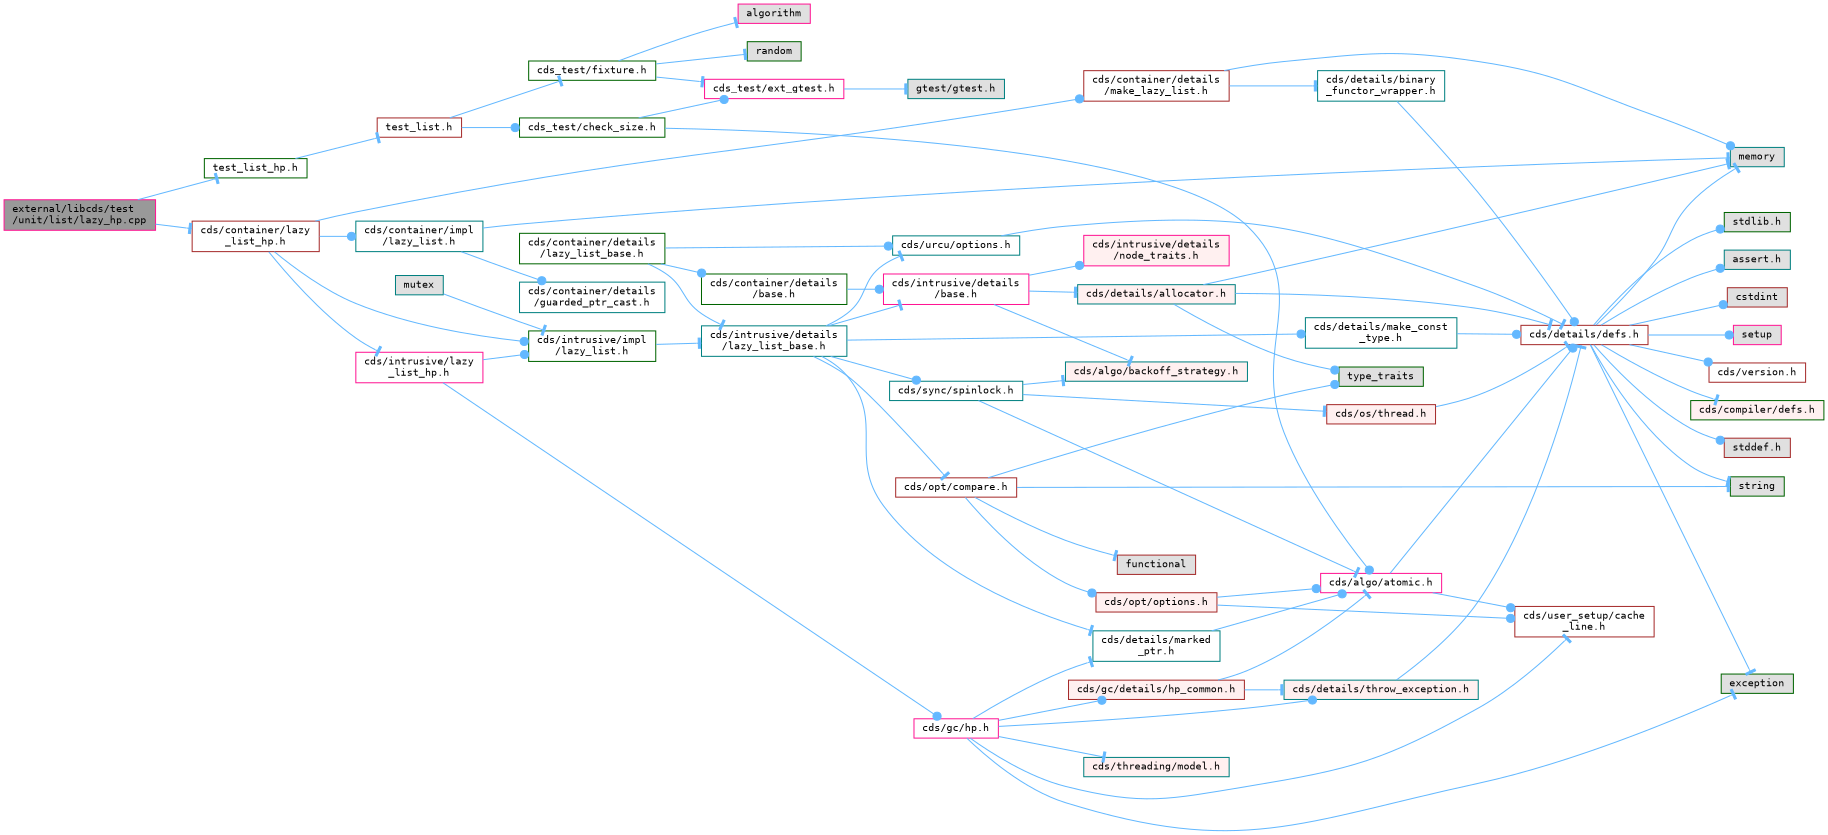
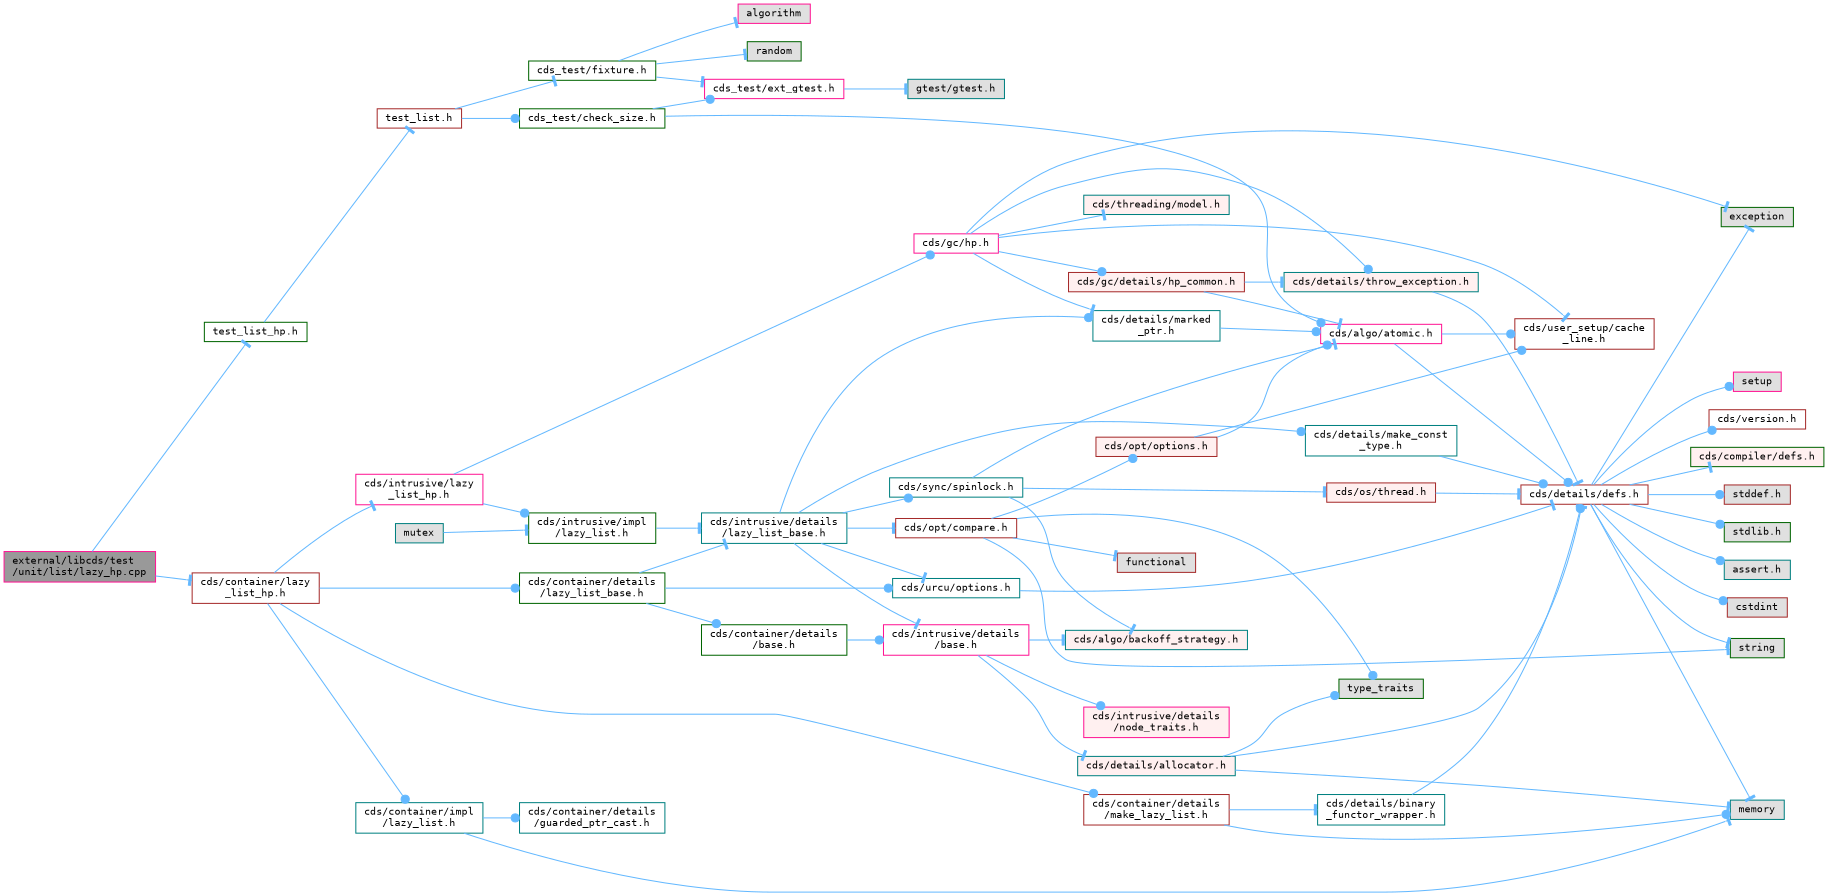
edge "cds/container/lazy _list_hp.h" -> "cds/intrusive/impl /lazy_list.h": now "cds/container/lazy _list_hp.h" -> "cds/container/details /lazy_list_base.h"
edge "cds/intrusive/details /lazy_list_base.h" -> "cds/details/marked _ptr.h": arrowhead tee -> dot
